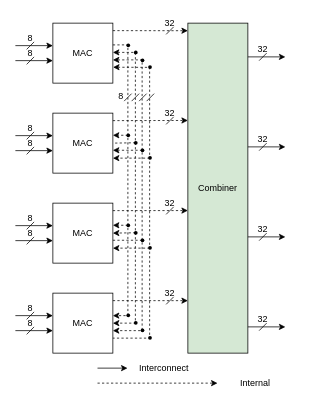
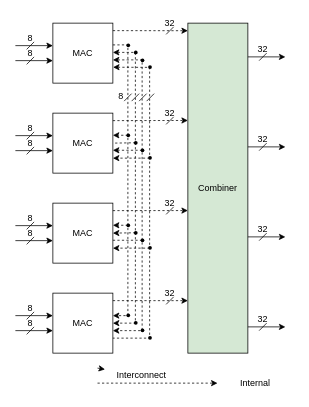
node "Interconnect": moved (165, 368) -> (143, 375)
